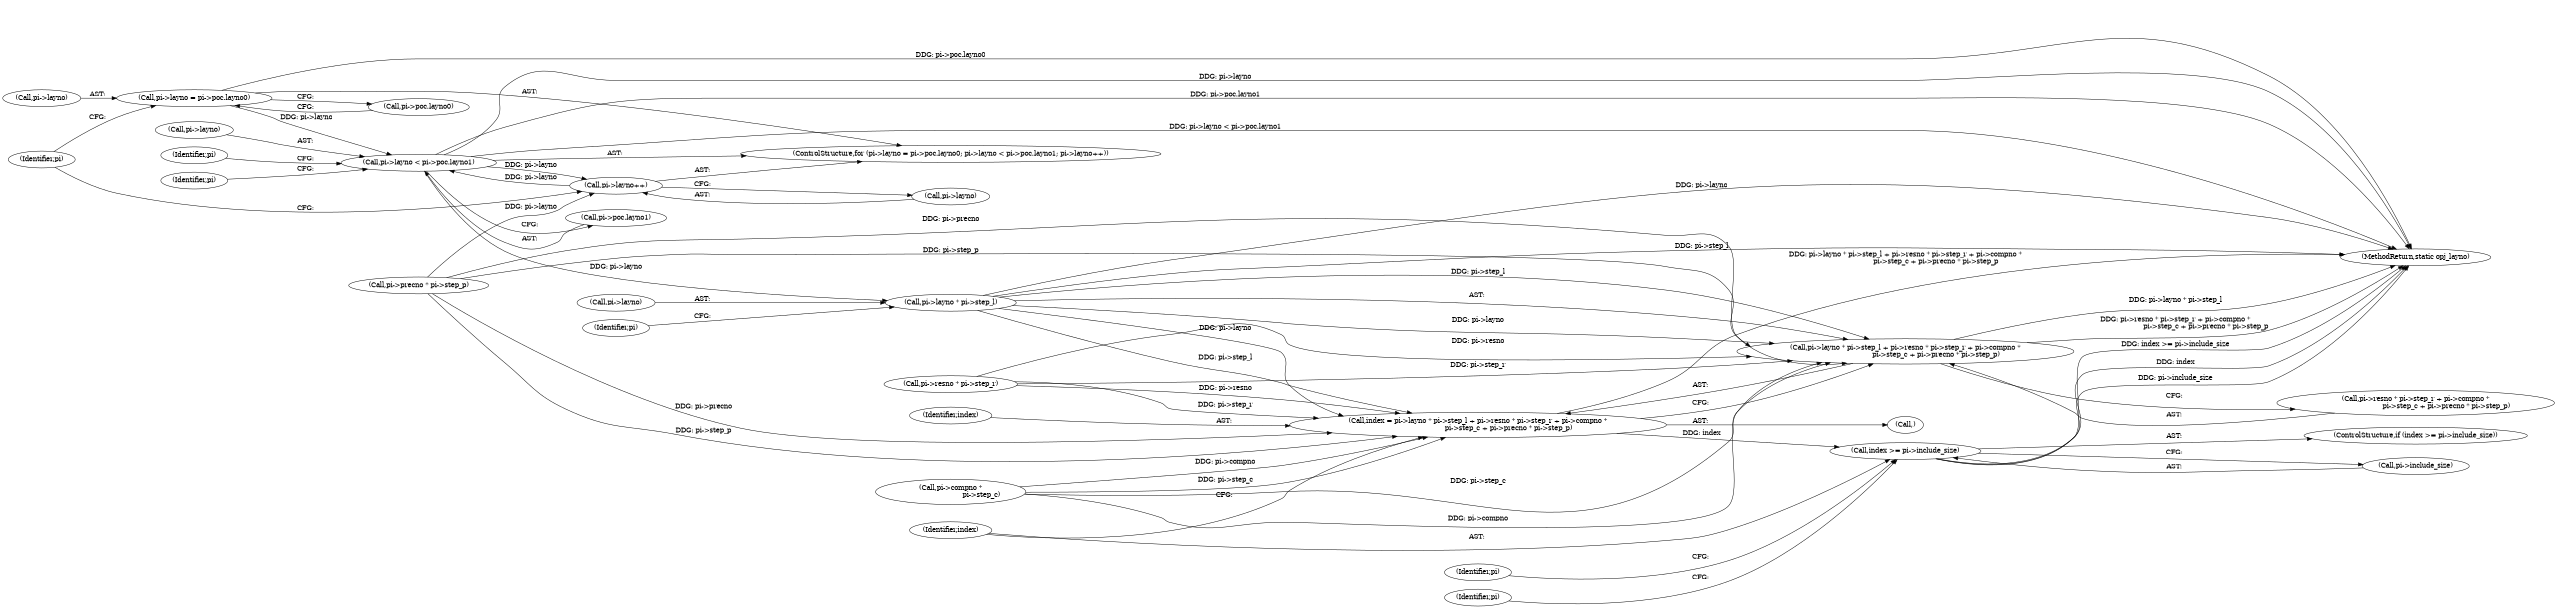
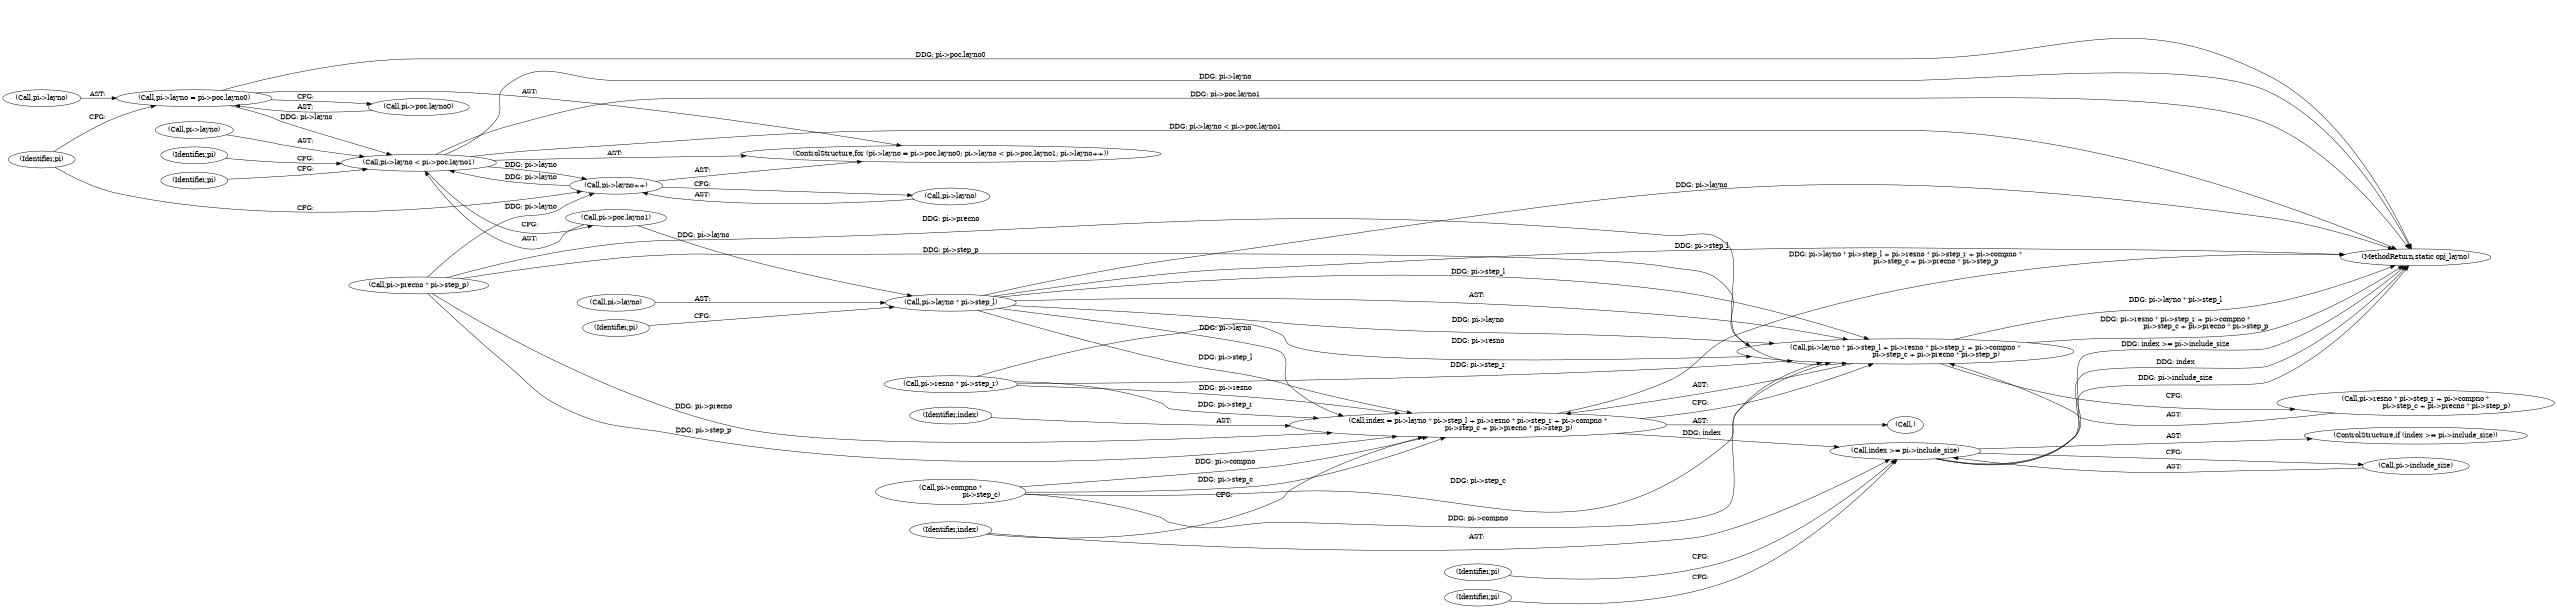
edge "(Call,pi->poc.layno0)" -> "(Call,pi->layno = pi->poc.layno0)": label "CFG: " -> "AST: "
edge "(Call,pi->layno < pi->poc.layno1)" -> "(Call,pi->layno * pi->step_l)": now "(Call,pi->poc.layno1)" -> "(Call,pi->layno * pi->step_l)"
